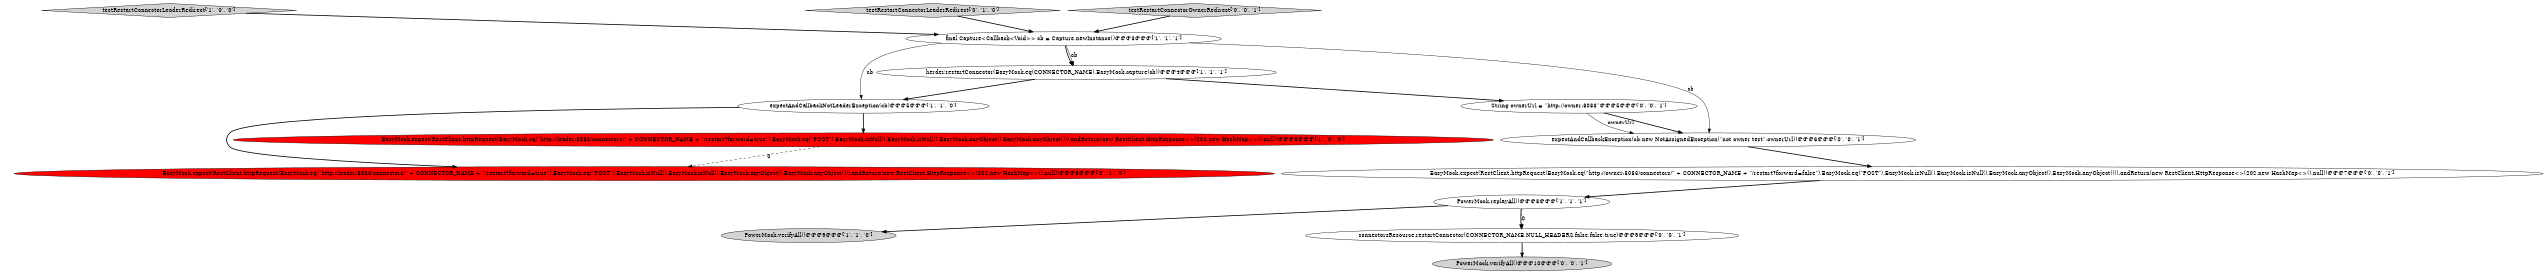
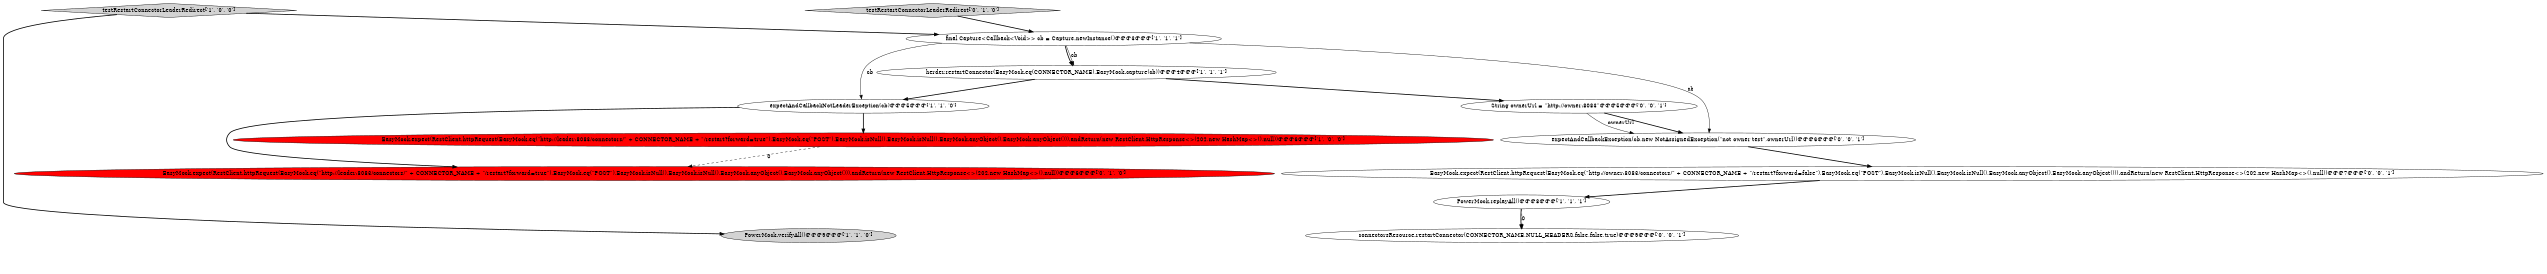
node "testRestartConnectorOwnerRedirect['0', '0', '1']": removed
edge "PowerMock.replayAll()@@@8@@@['1', '1', '1']" -> "PowerMock.verifyAll()@@@9@@@['1', '1', '0']": now "testRestartConnectorLeaderRedirect['1', '0', '0']" -> "PowerMock.verifyAll()@@@9@@@['1', '1', '0']"
node "PowerMock.verifyAll()@@@10@@@['0', '0', '1']": removed
